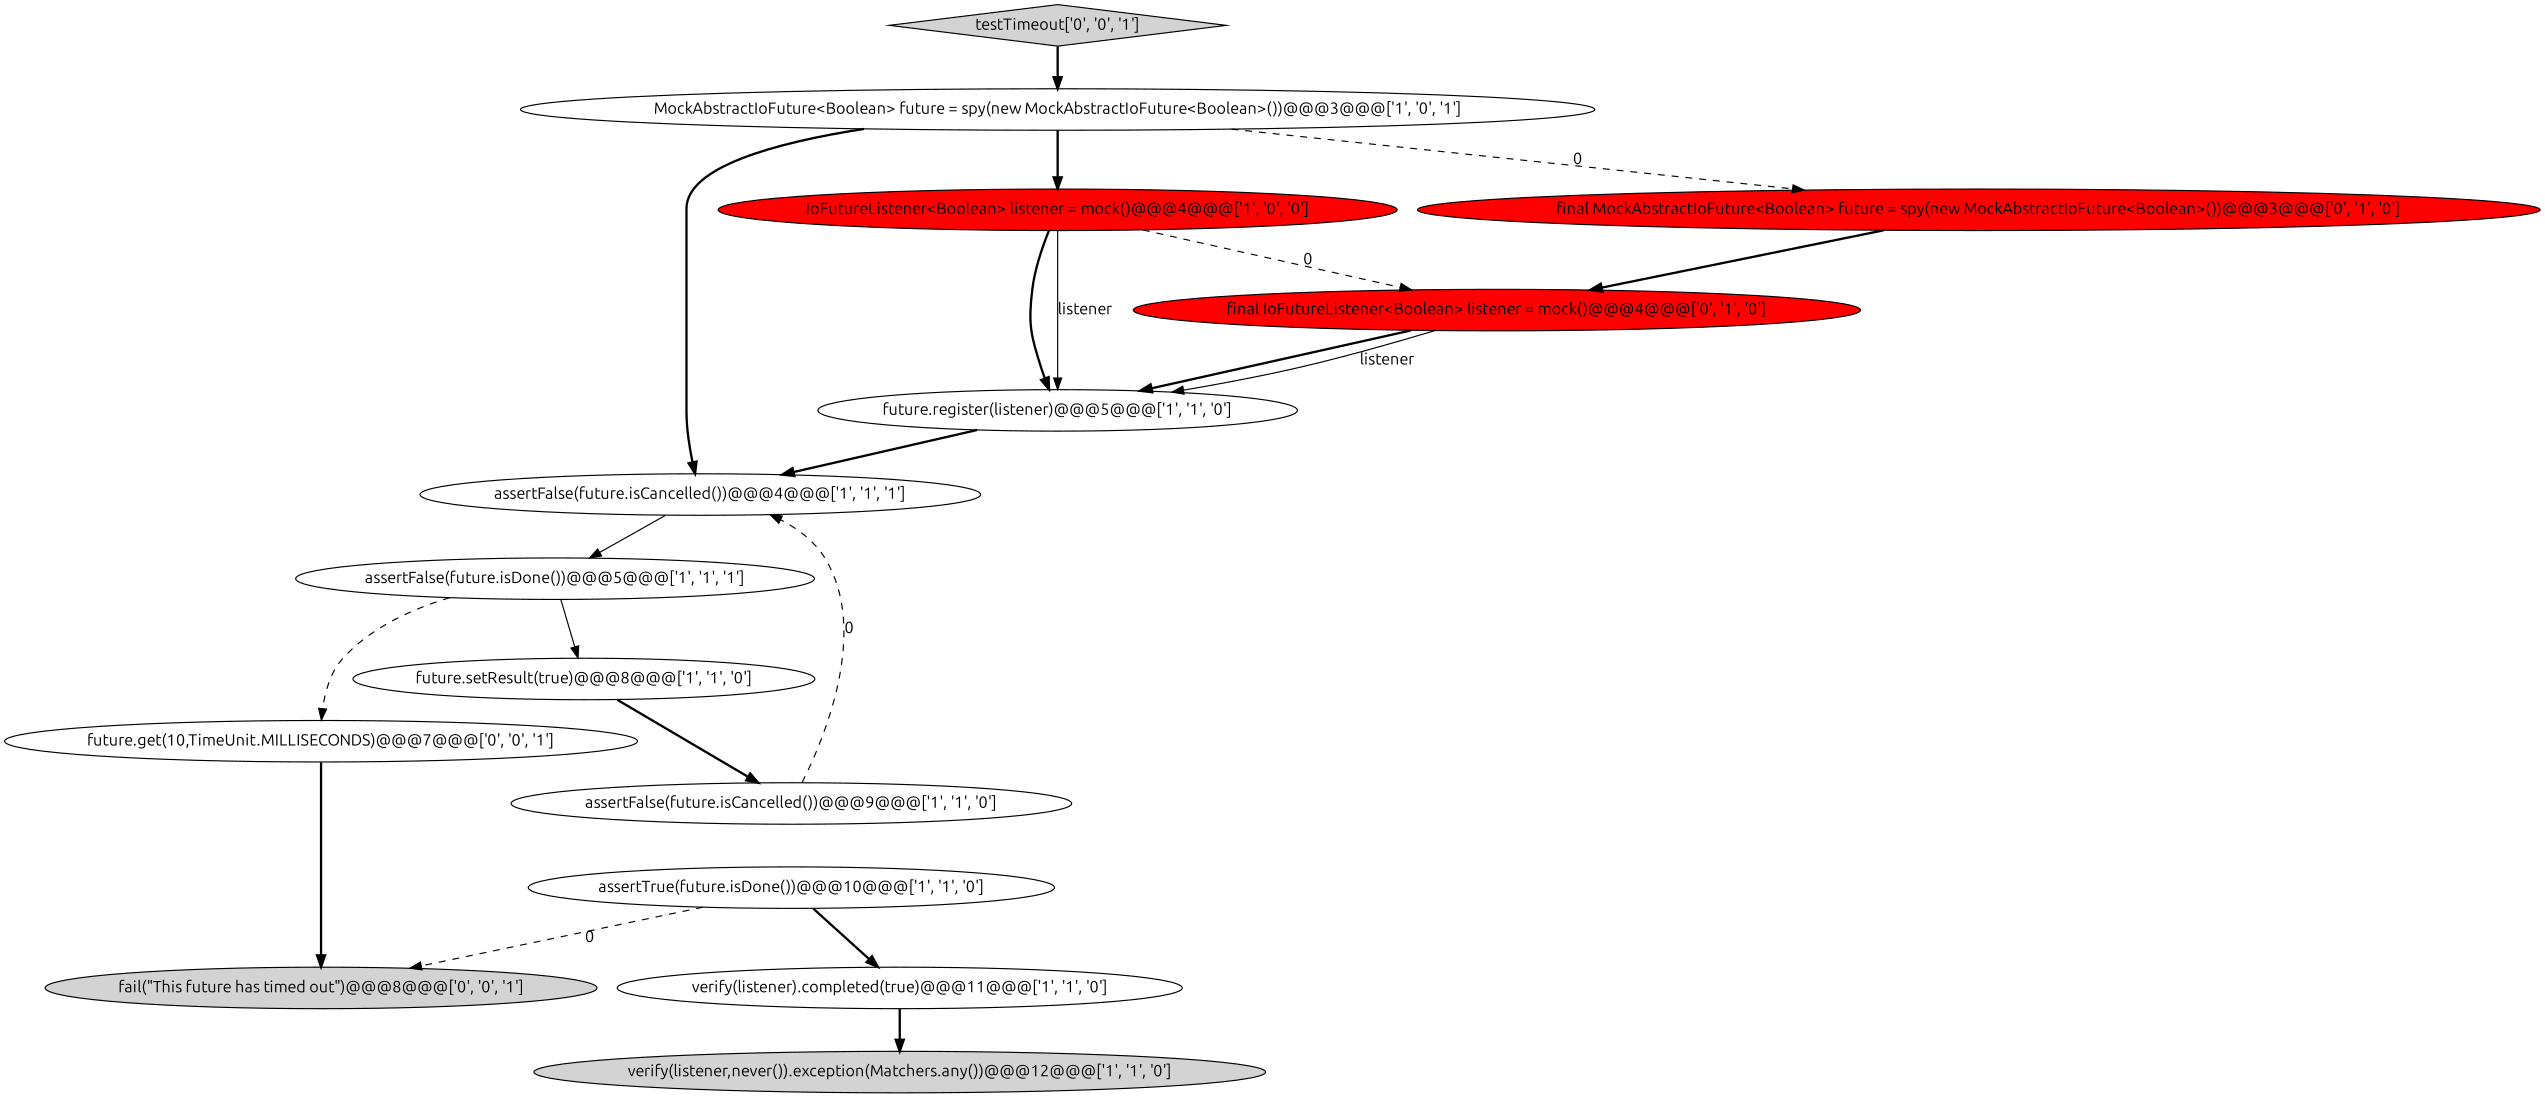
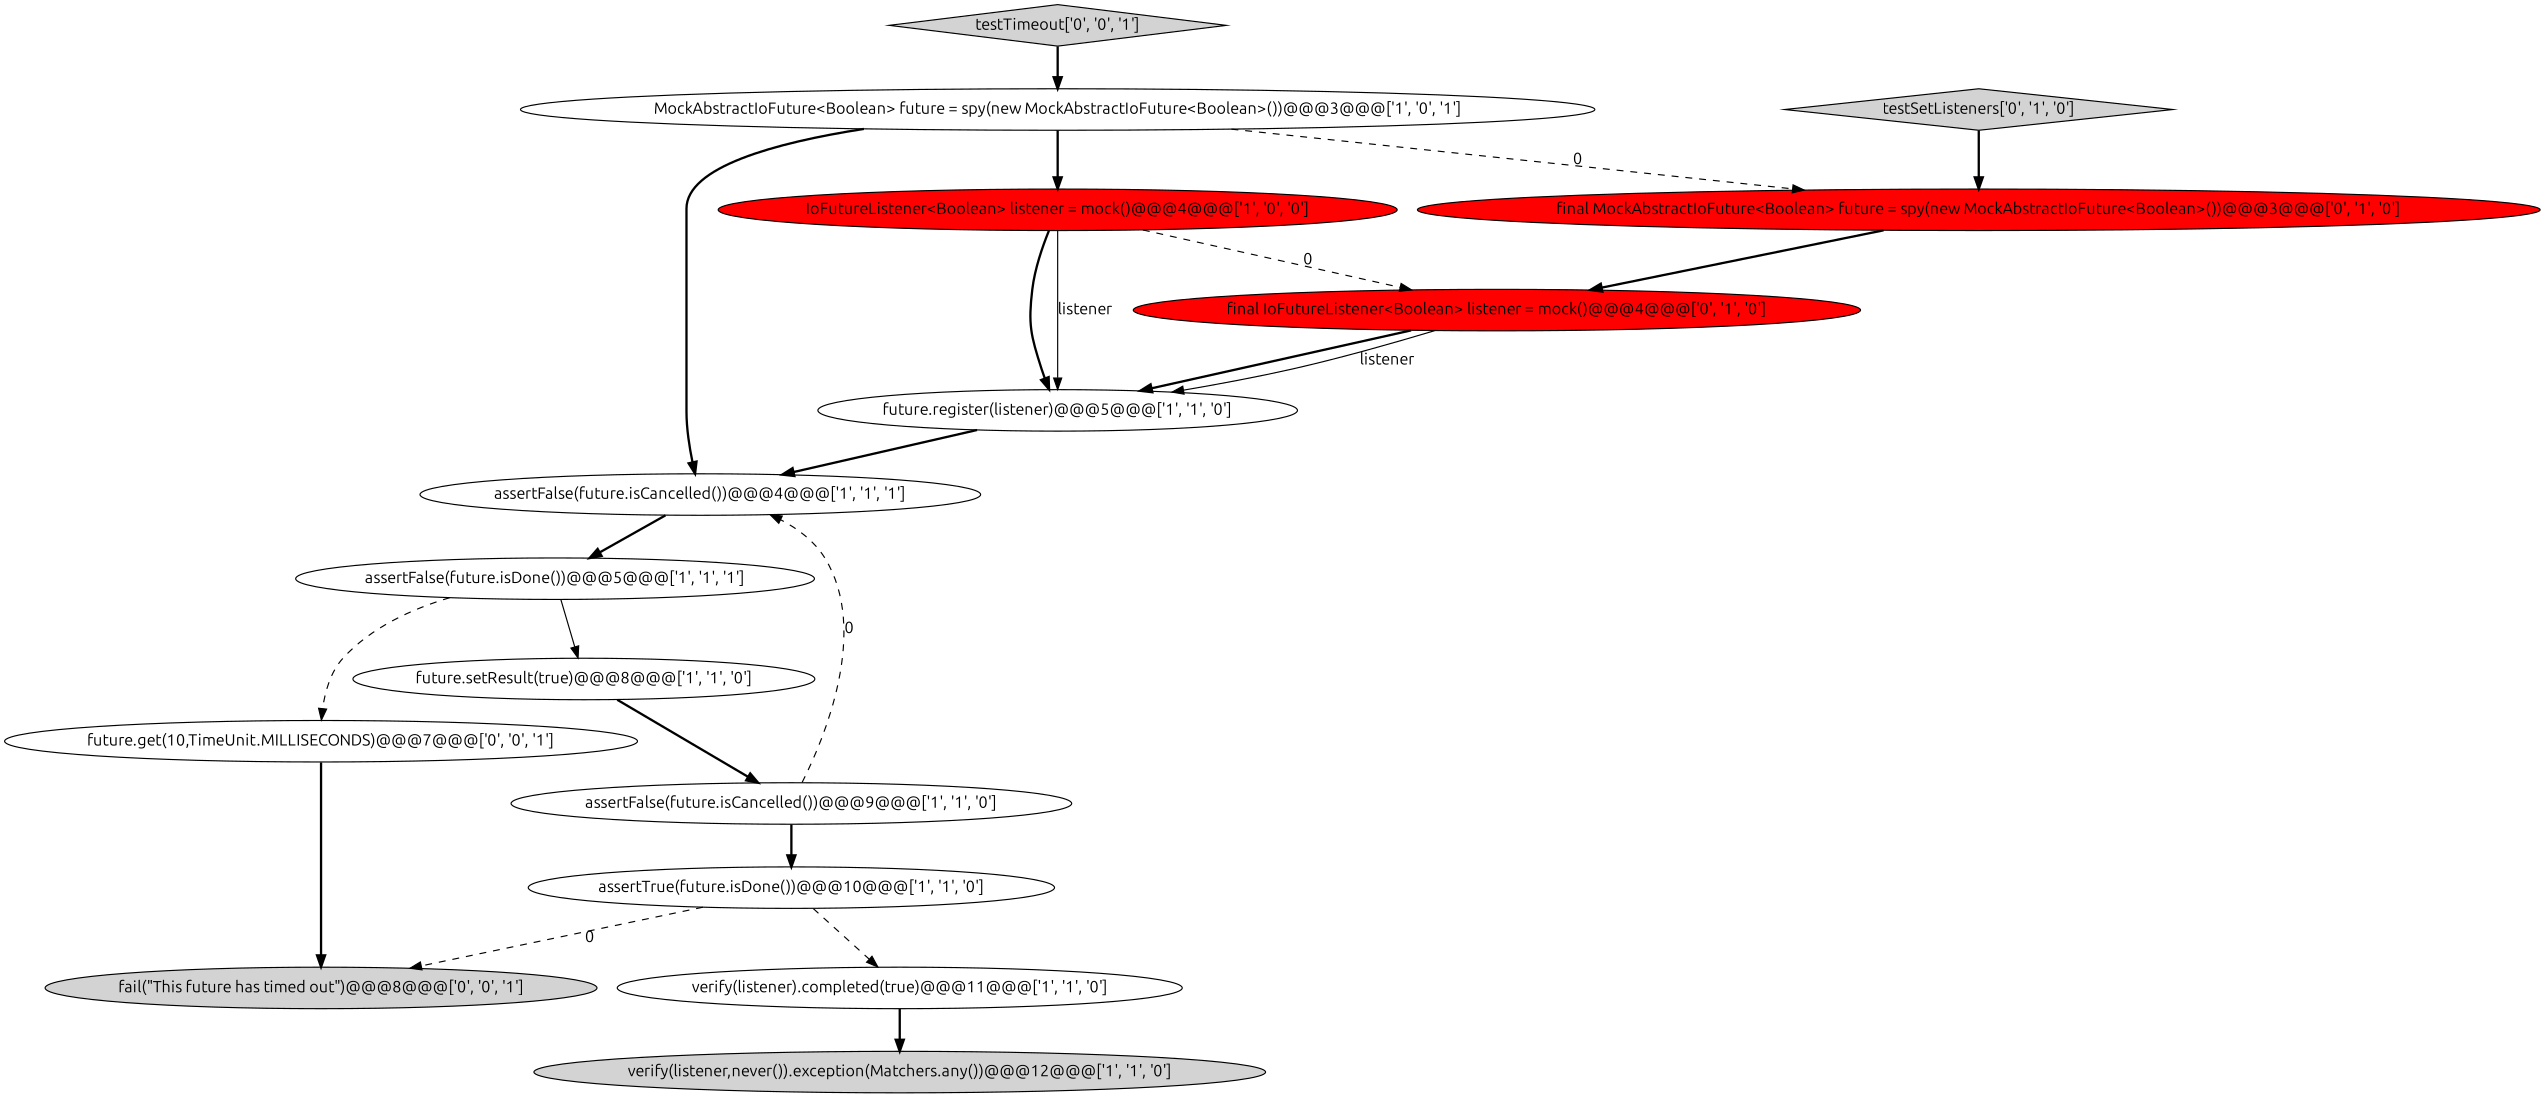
node "testSetListeners['0', '1', '0']": added
edge "assertFalse(future.isCancelled())@@@4@@@['1', '1', '1']" -> "assertFalse(future.isDone())@@@5@@@['1', '1', '1']": style solid -> bold
edge "assertFalse(future.isCancelled())@@@9@@@['1', '1', '0']" -> "assertTrue(future.isDone())@@@10@@@['1', '1', '0']": added
edge "assertTrue(future.isDone())@@@10@@@['1', '1', '0']" -> "verify(listener).completed(true)@@@11@@@['1', '1', '0']": style bold -> dashed
